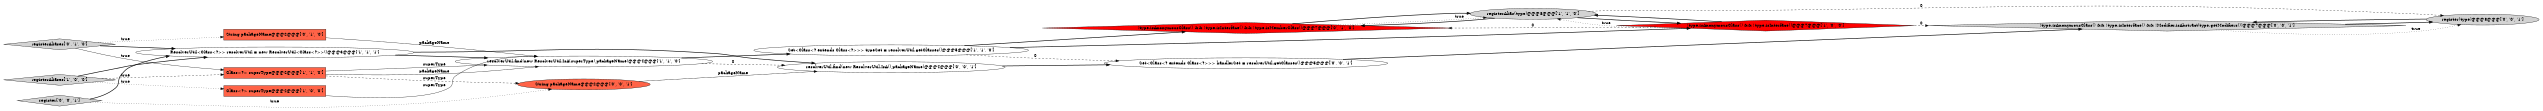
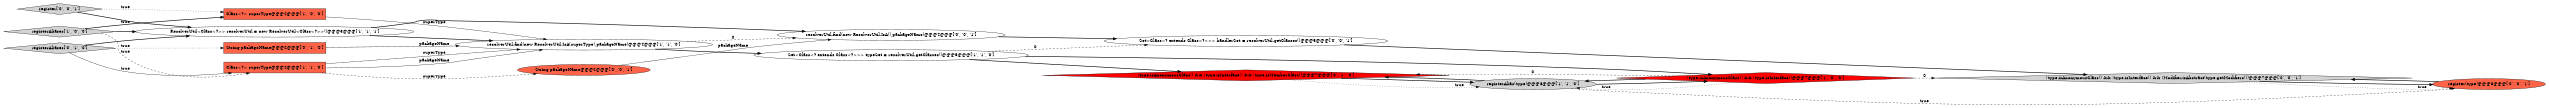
edge "registerAlias(type)@@@8@@@['1', '1', '0']" -> "register(type)@@@8@@@['0', '0', '1']": label "0" -> "true"
node "register(type)@@@8@@@['0', '0', '1']": fillcolor lightgray -> tomato
edge "registerAliases['1', '0', '0']" -> "Class<?> superType@@@2@@@['1', '0', '0']": style dotted -> bold
edge "register['0', '0', '1']" -> "String packageName@@@2@@@['0', '0', '1']": now "register['0', '0', '1']" -> "Class<?> superType@@@2@@@['1', '0', '0']"
